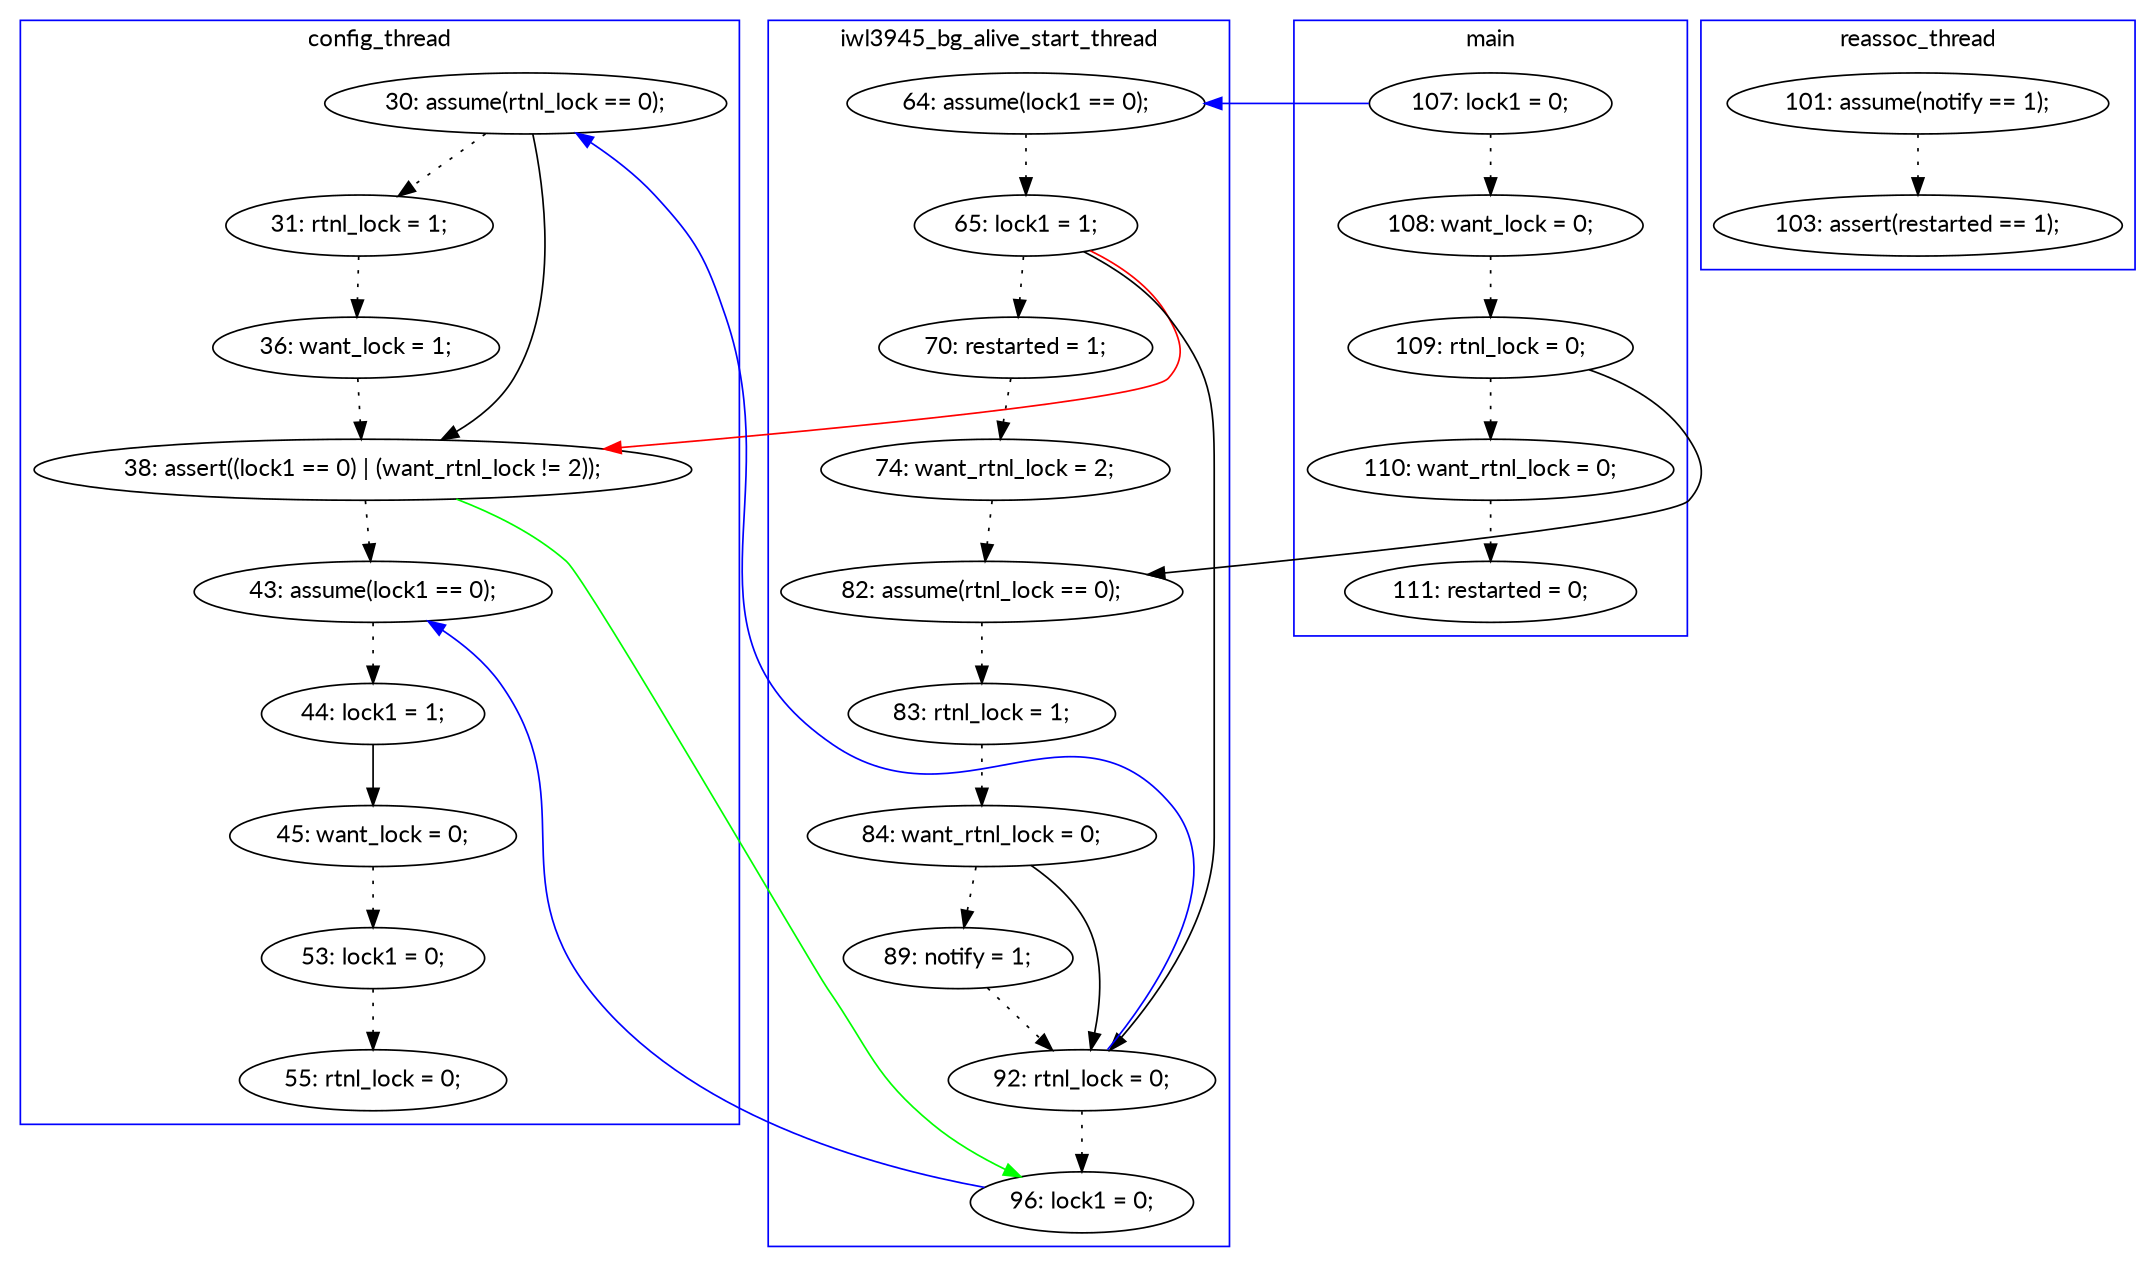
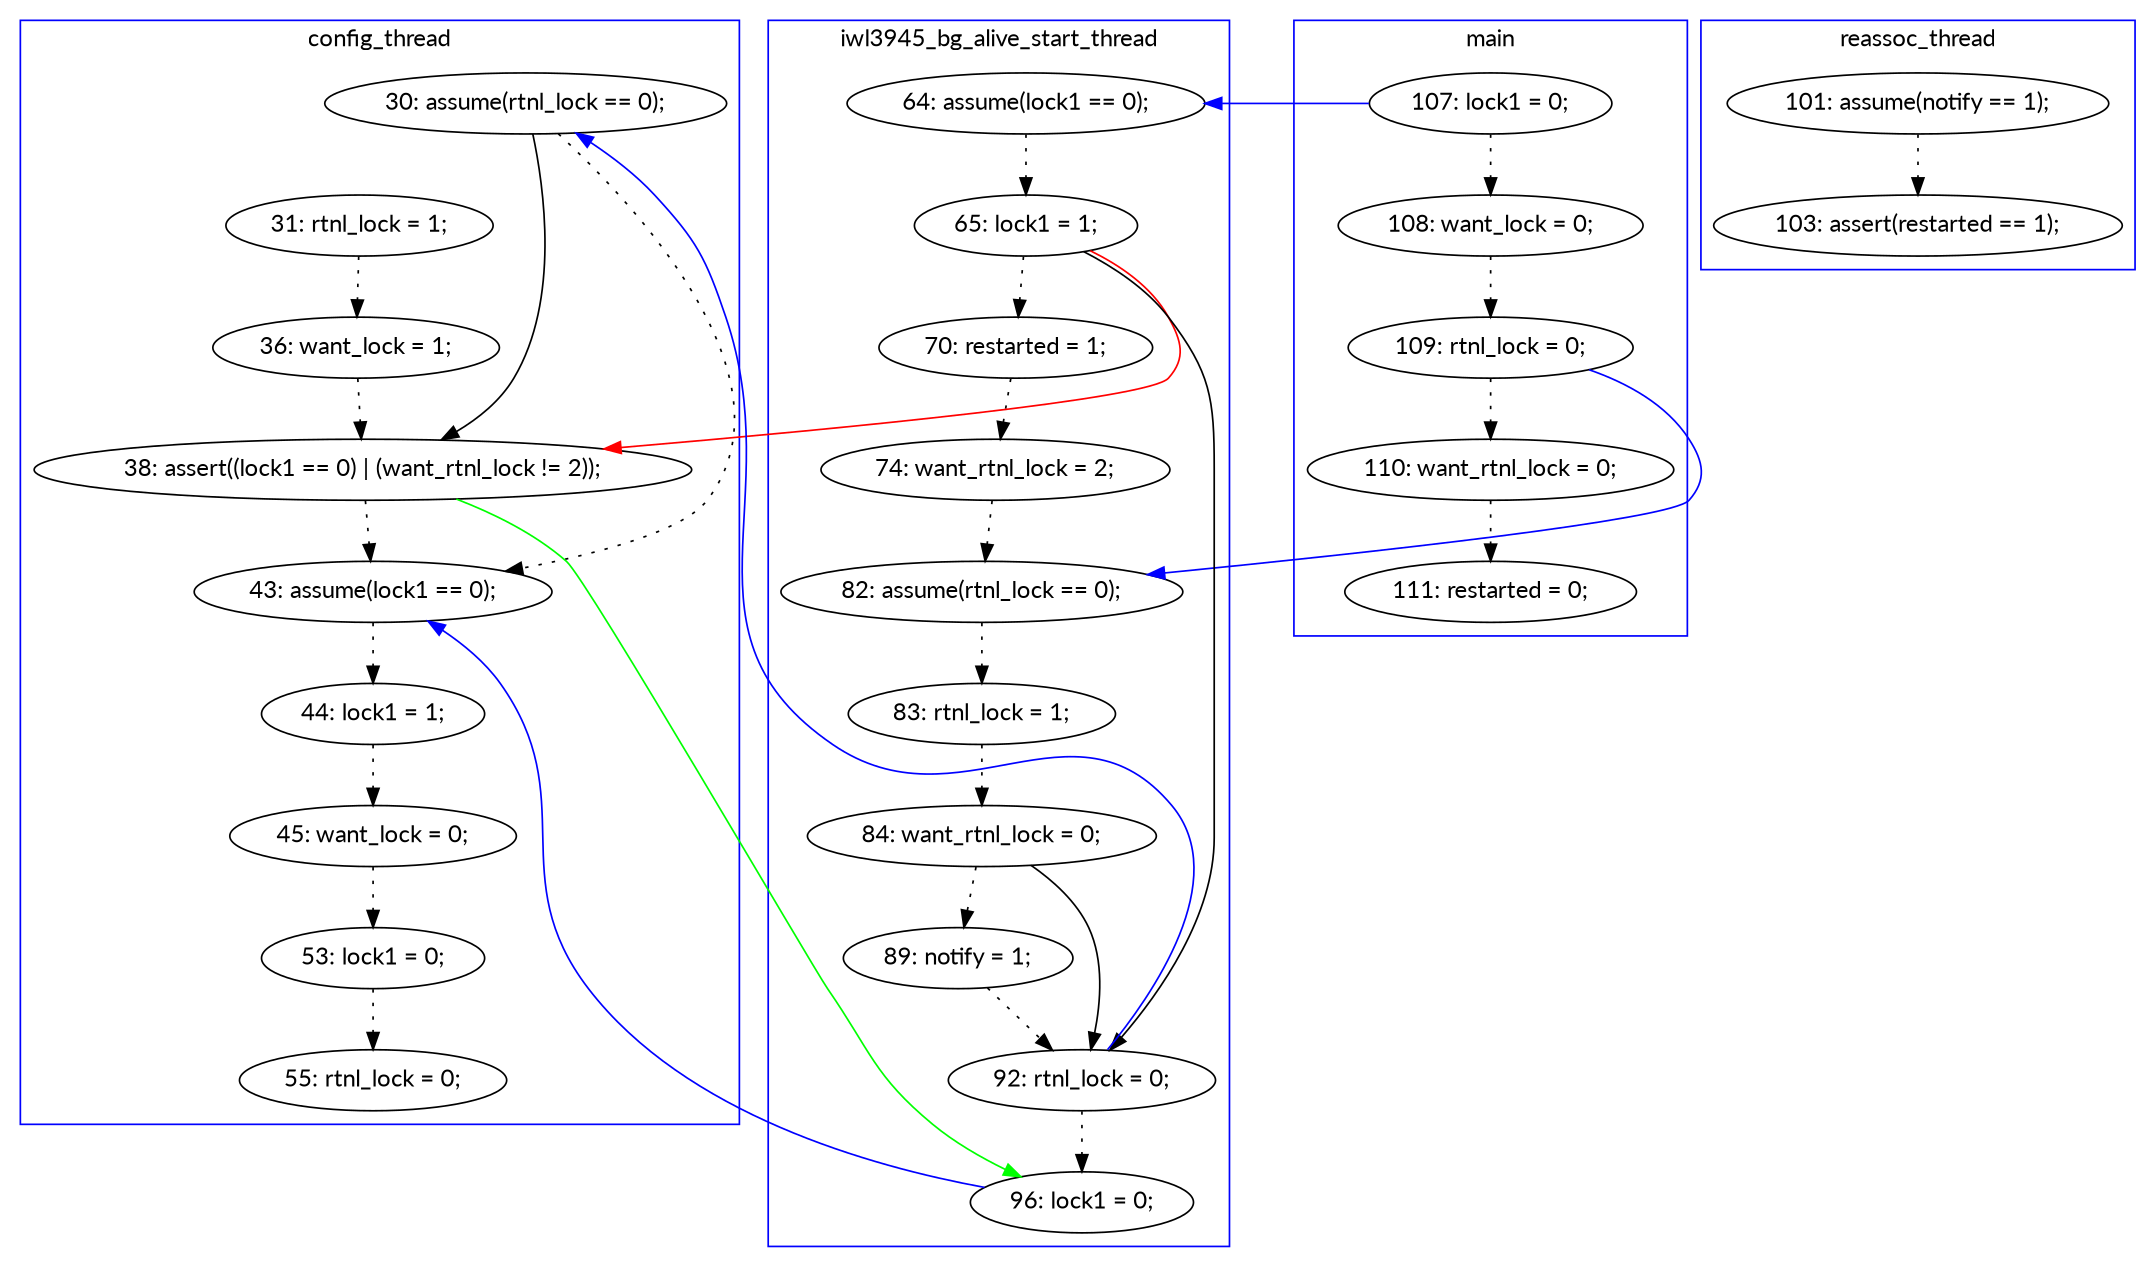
edge "30: assume(rtnl_lock == 0);" -> "31: rtnl_lock = 1;": now "30: assume(rtnl_lock == 0);" -> "43: assume(lock1 == 0);"
edge "109: rtnl_lock = 0;" -> "82: assume(rtnl_lock == 0);": color black -> Blue
edge "44: lock1 = 1;" -> "45: want_lock = 0;": style solid -> dotted
